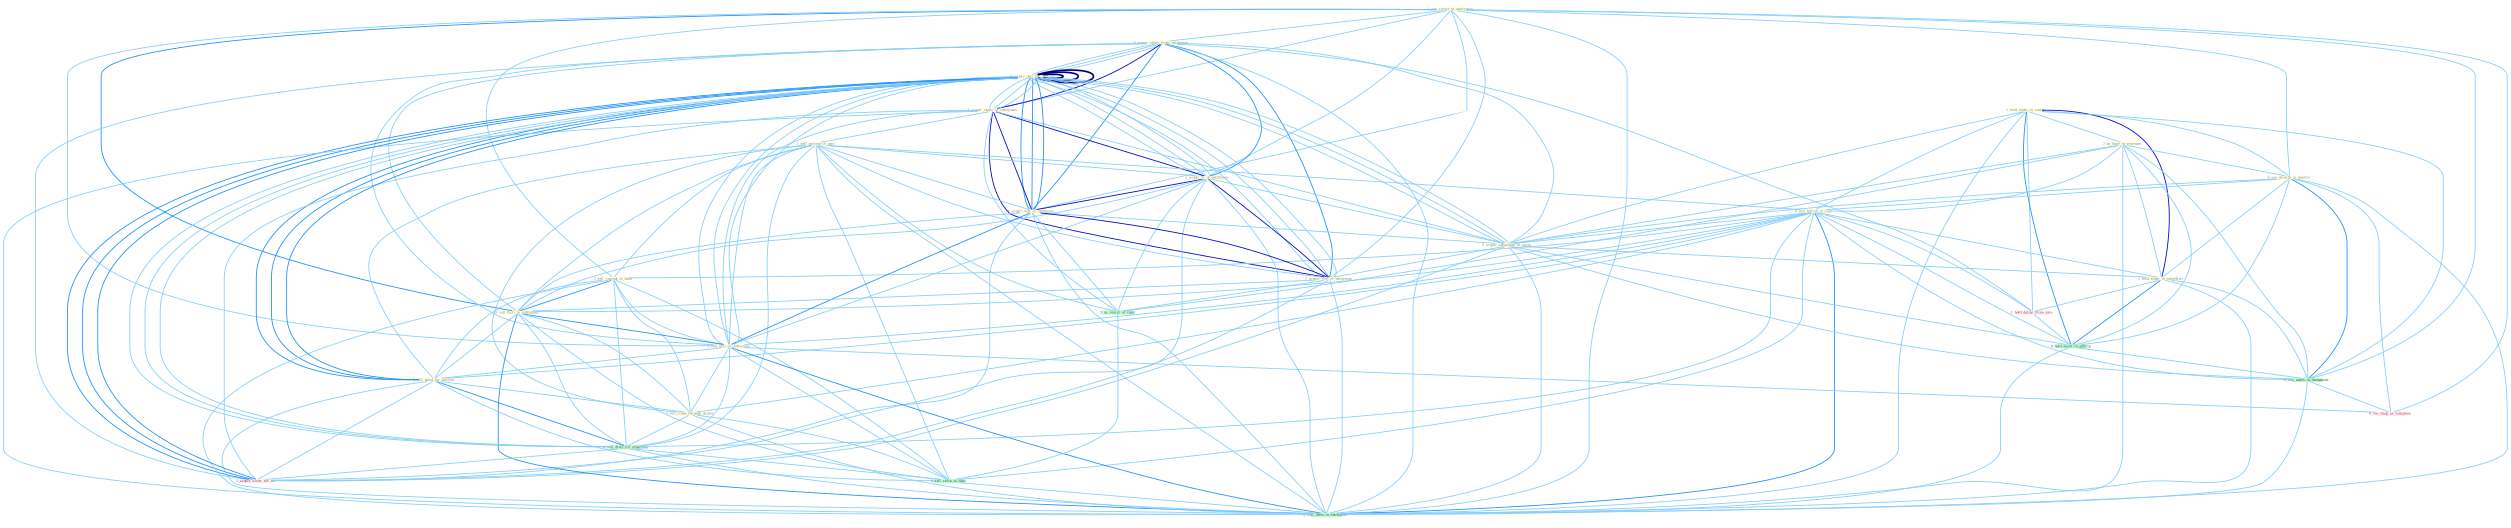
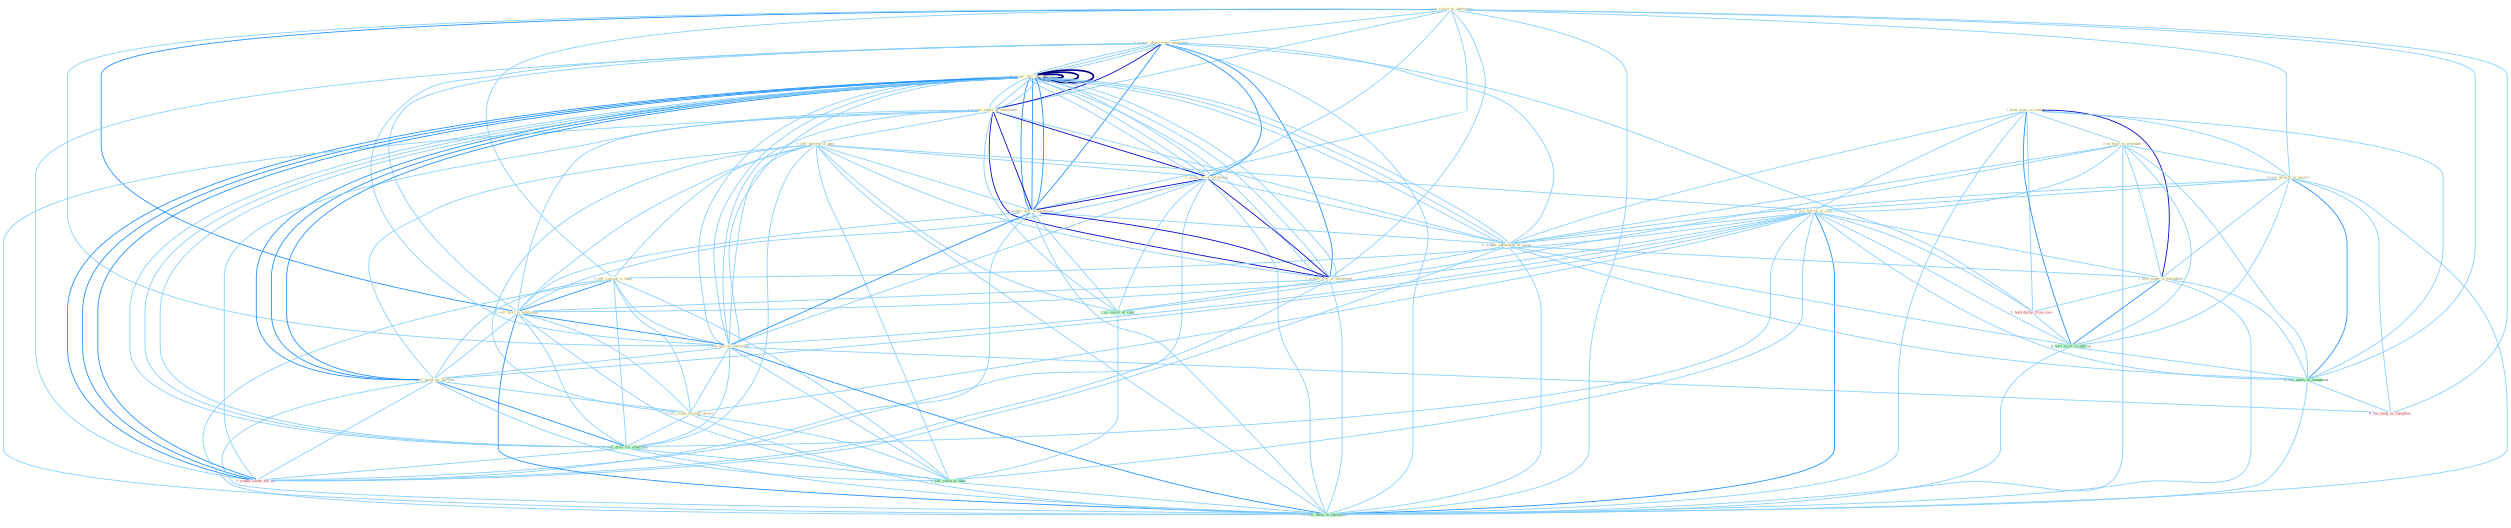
edge "1_acquir_share_of_entitynam" -- "0_sell_facil_to_entitynam": added
